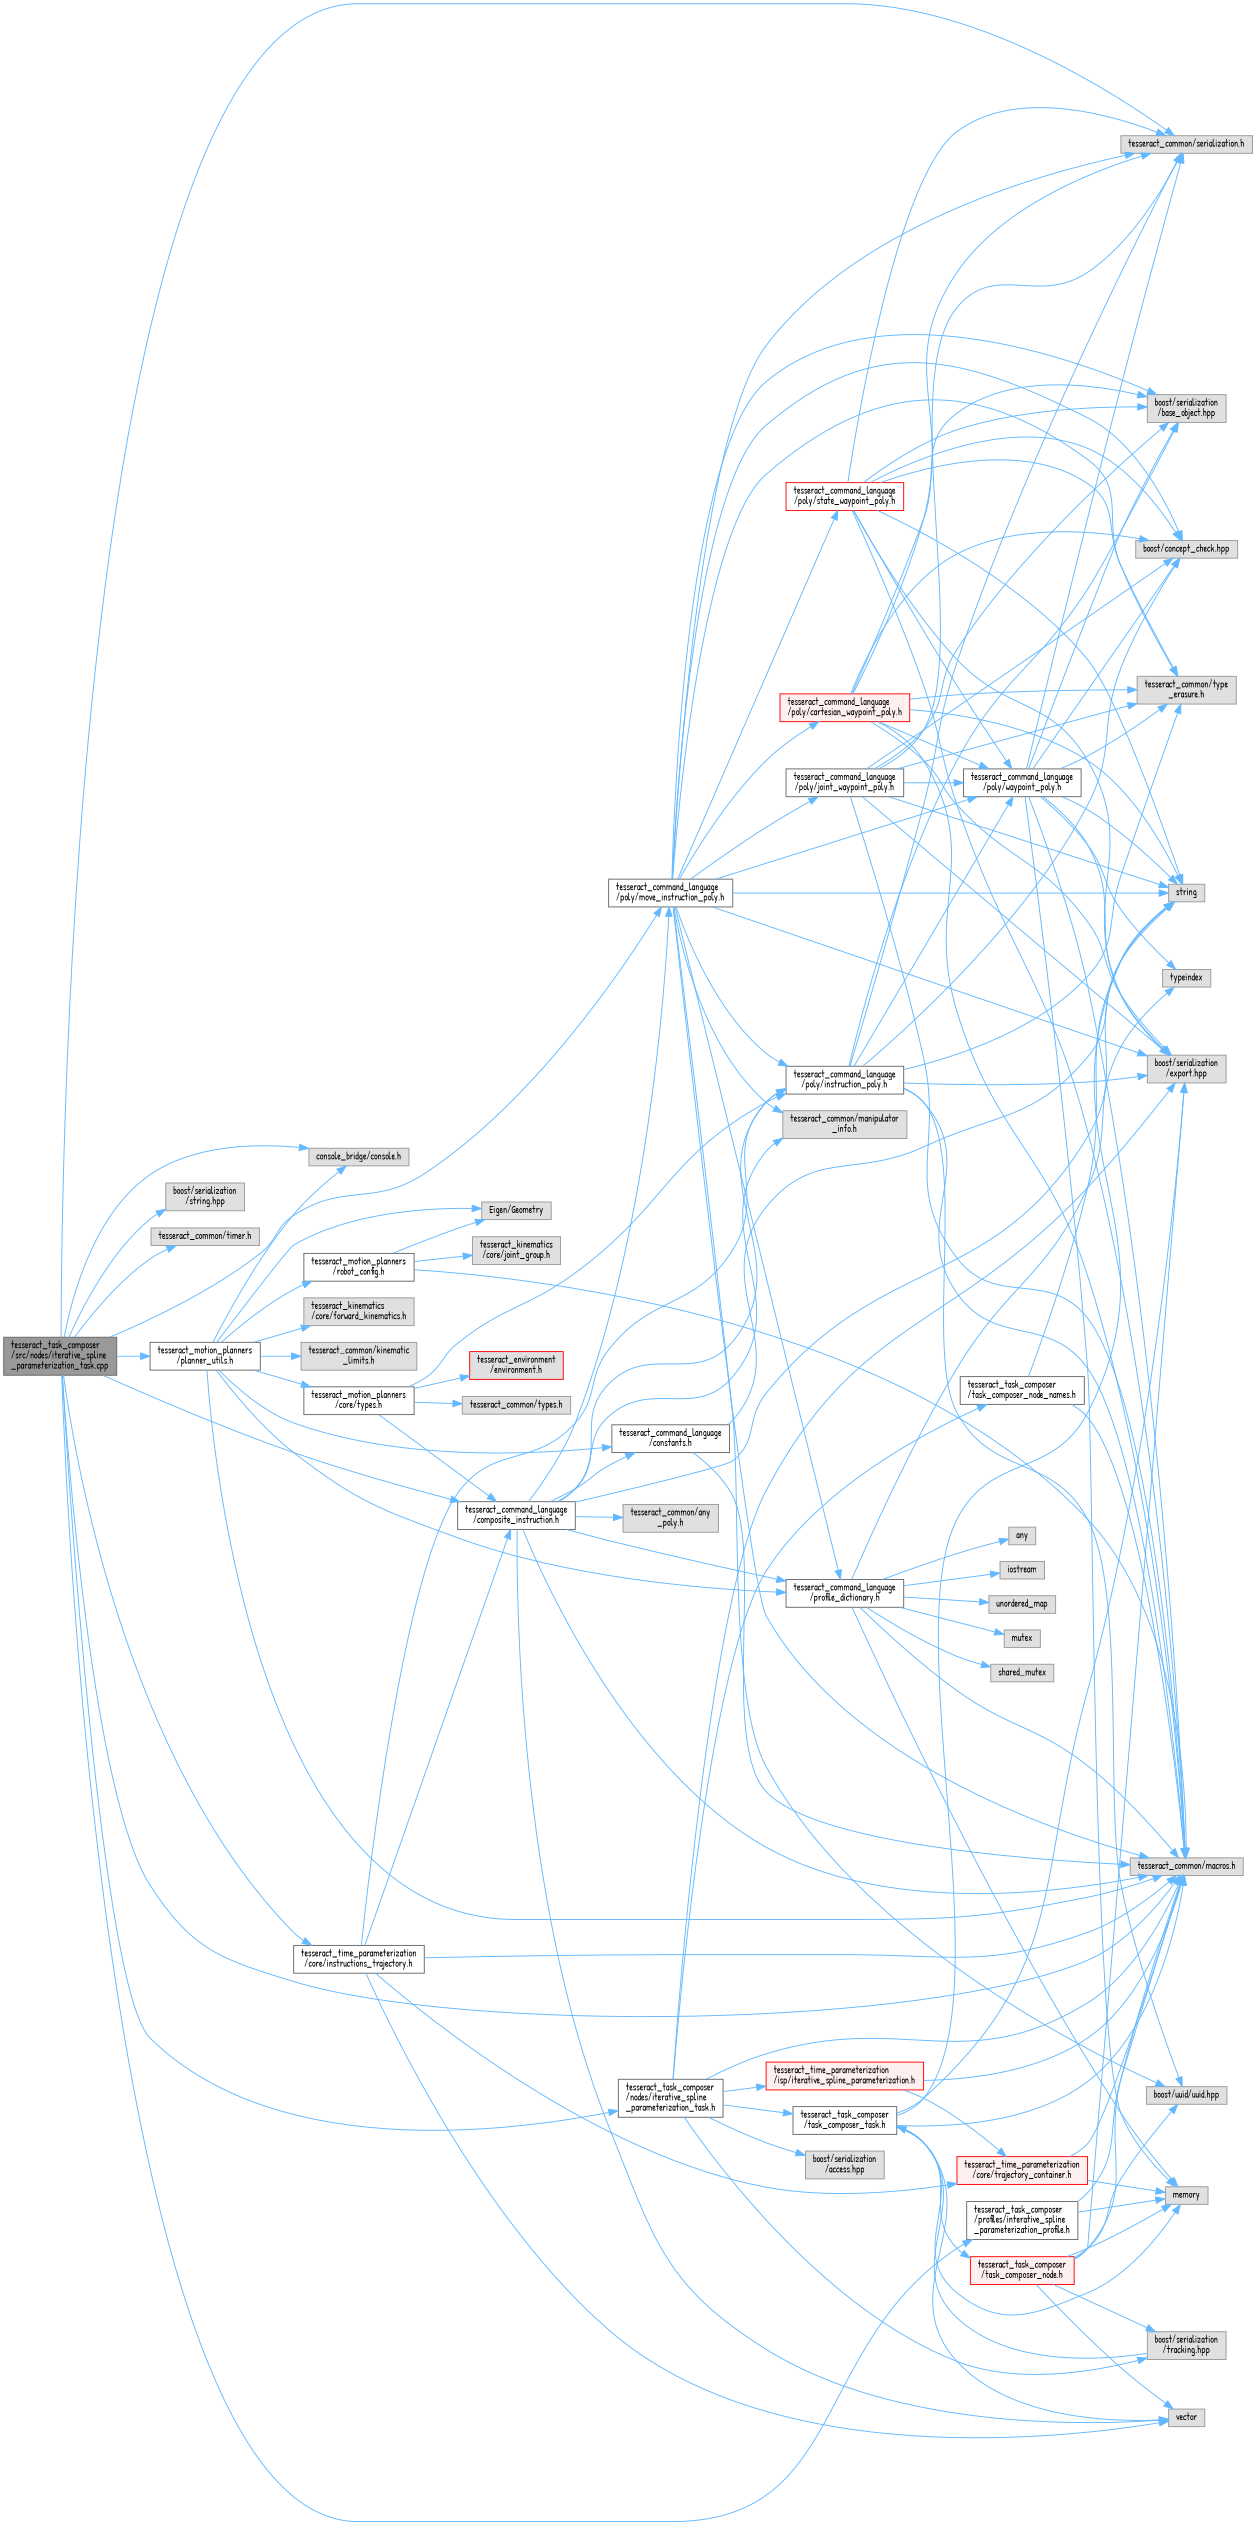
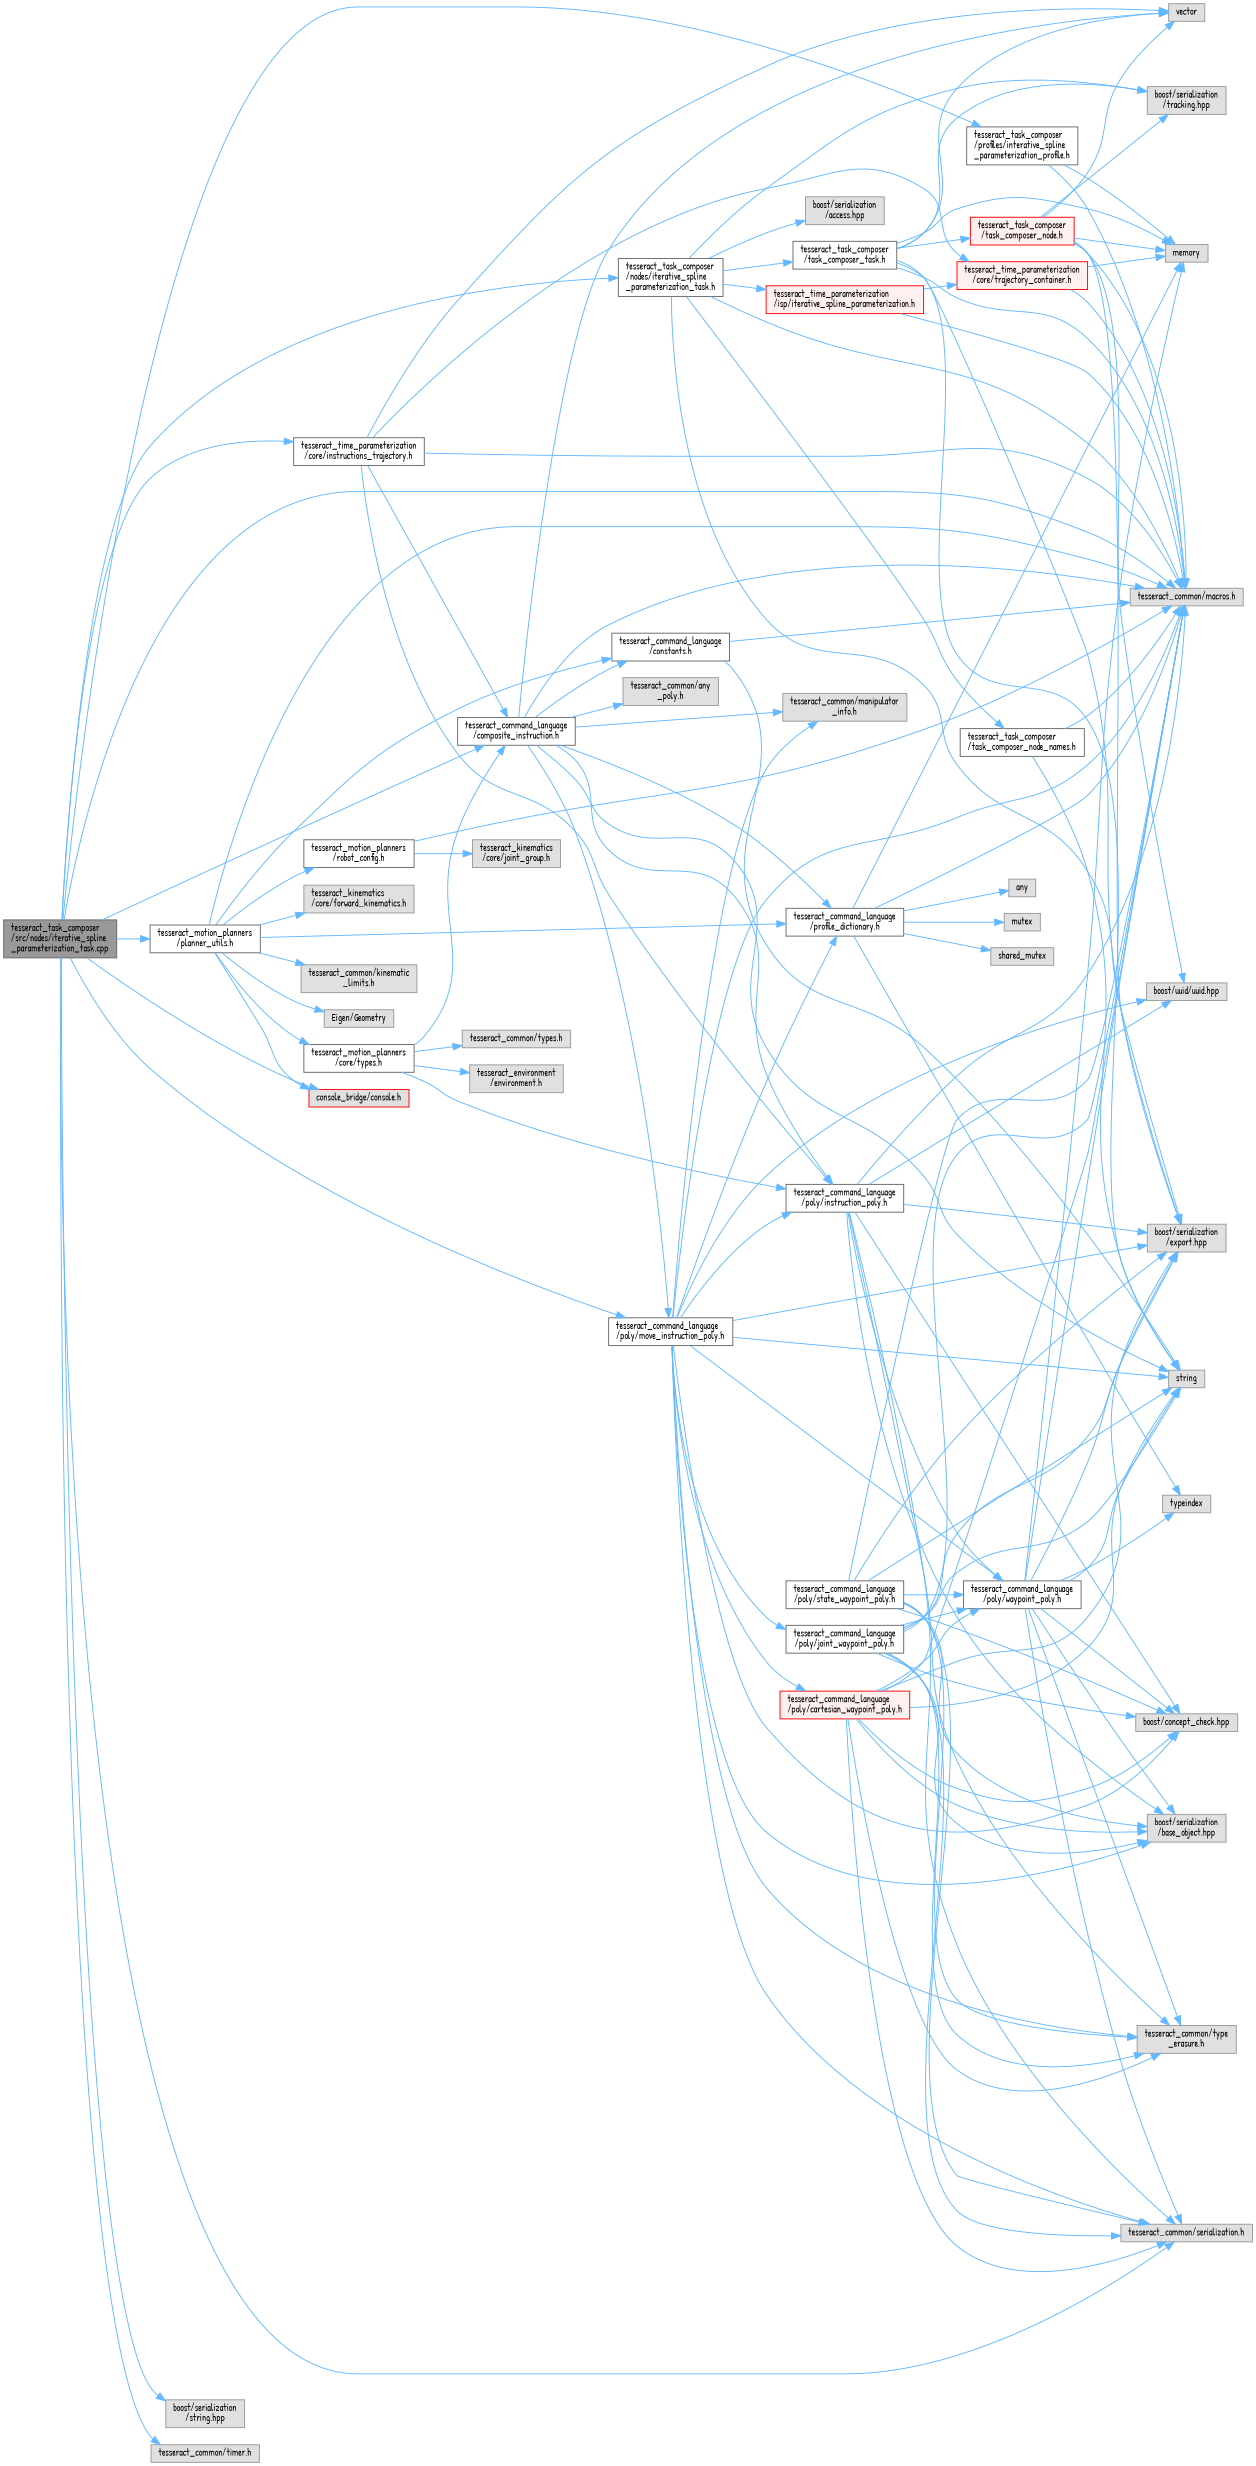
node "tesseract_command_language /poly/state_waypoint_poly.h": color red -> grey40
edge "tesseract_command_language /poly/move_instruction_poly.h" -> "tesseract_command_language /poly/state_waypoint_poly.h": removed
node "console_bridge/console.h": color grey60 -> red
edge "tesseract_motion_planners /robot_config.h" -> "Eigen/Geometry": removed
node "tesseract_environment /environment.h": color red -> grey60
node "iostream": removed
node "unordered_map": removed
edge "boost/serialization /tracking.hpp" -> "tesseract_task_composer /task_composer_task.h": reversed
